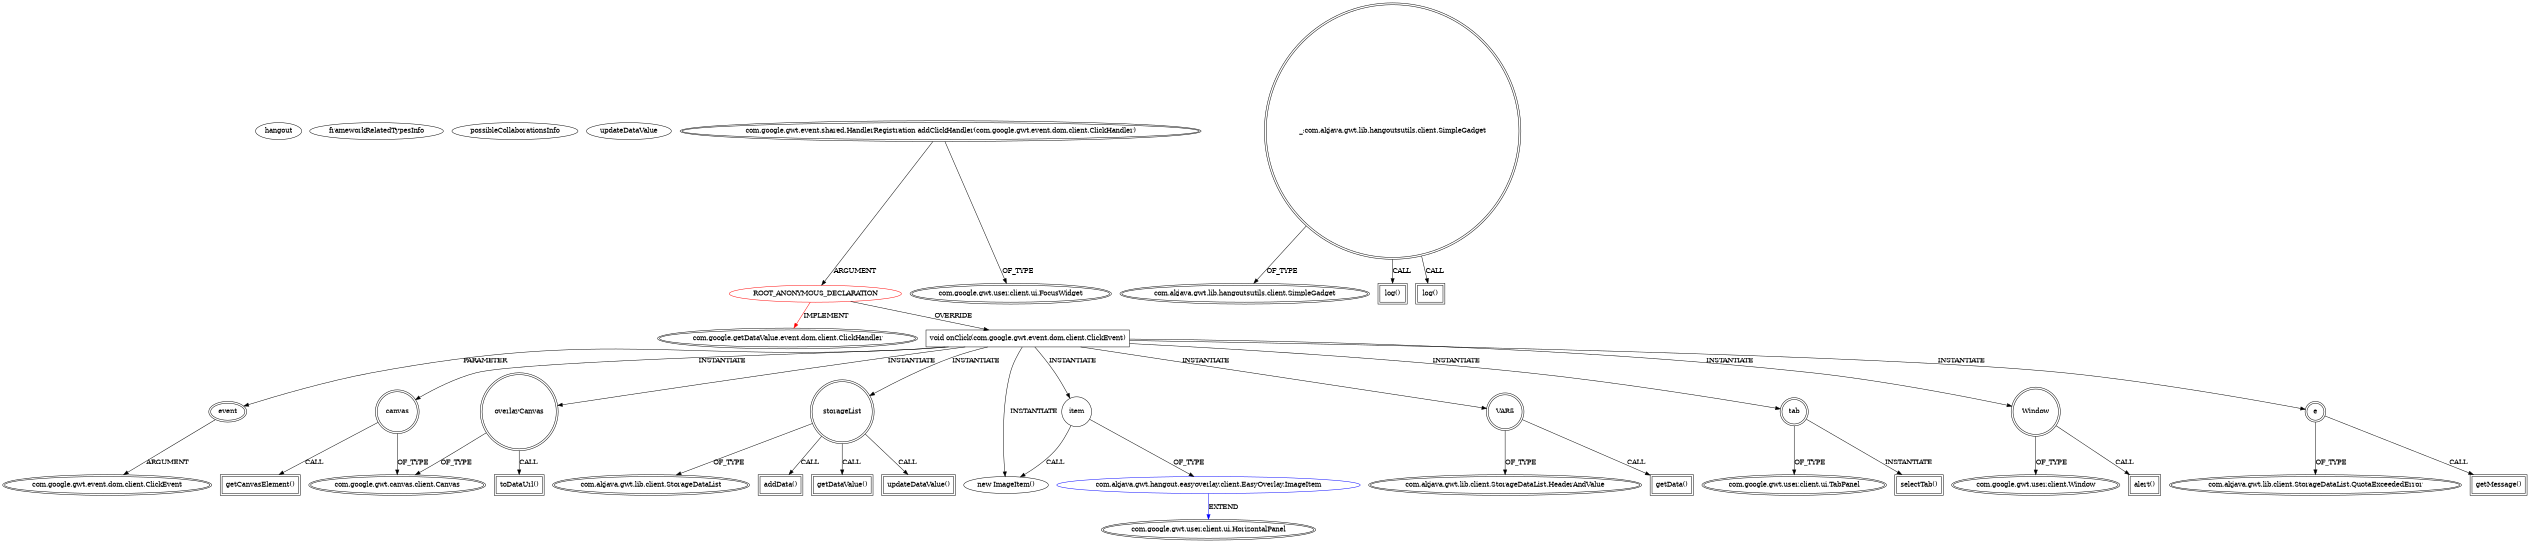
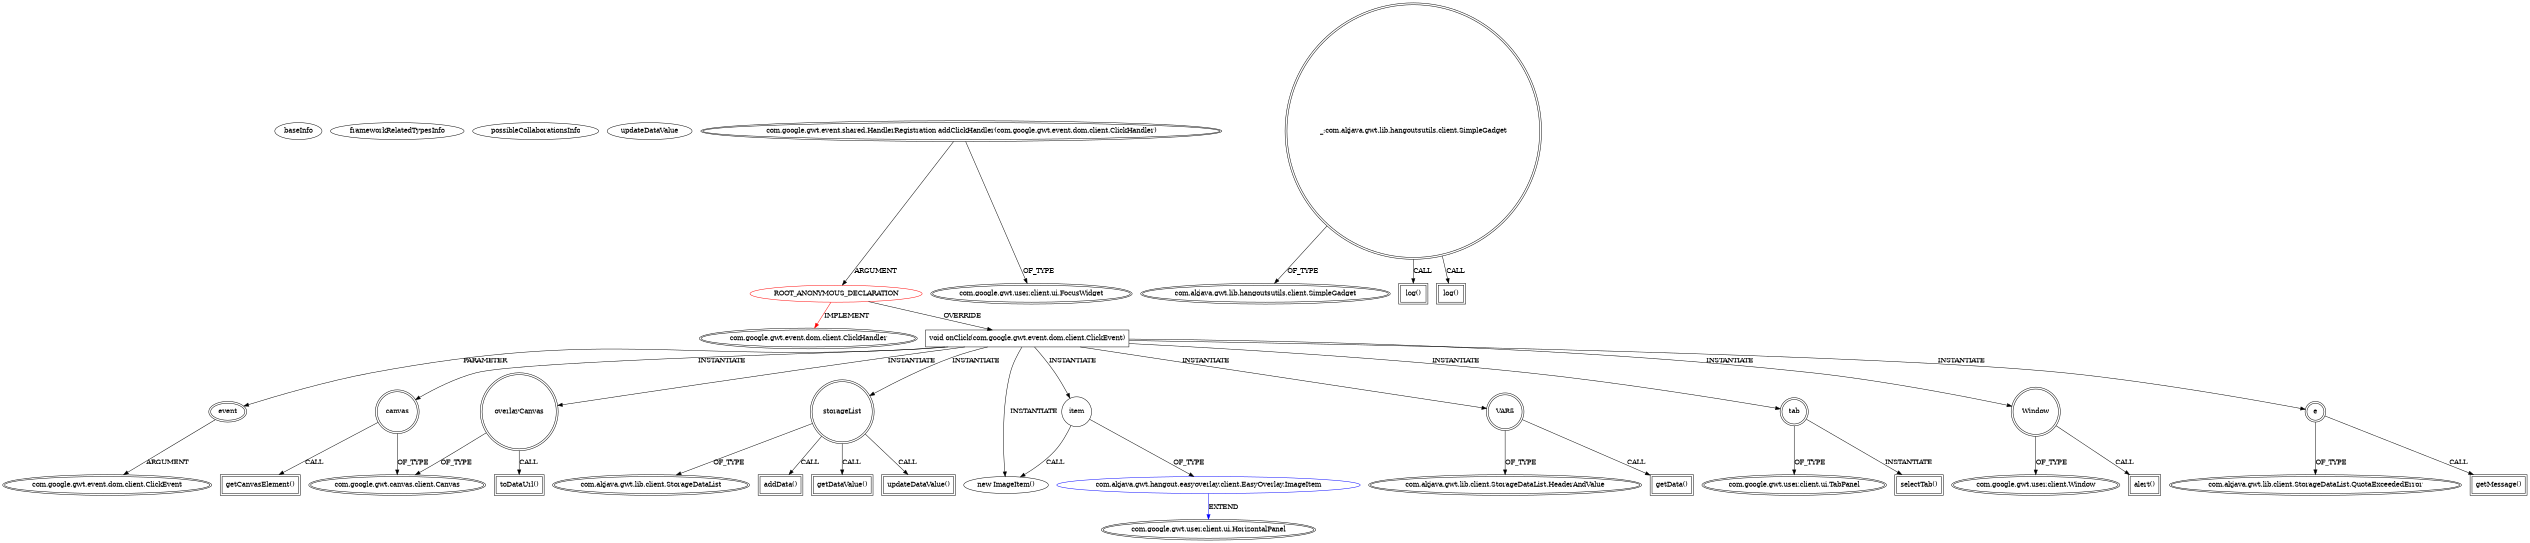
node "hangout": label "hangout" -> "baseInfo"
node "com.google.getDataValue.event.dom.client.ClickHandler": label "com.google.getDataValue.event.dom.client.ClickHandler" -> "com.google.gwt.event.dom.client.ClickHandler"
